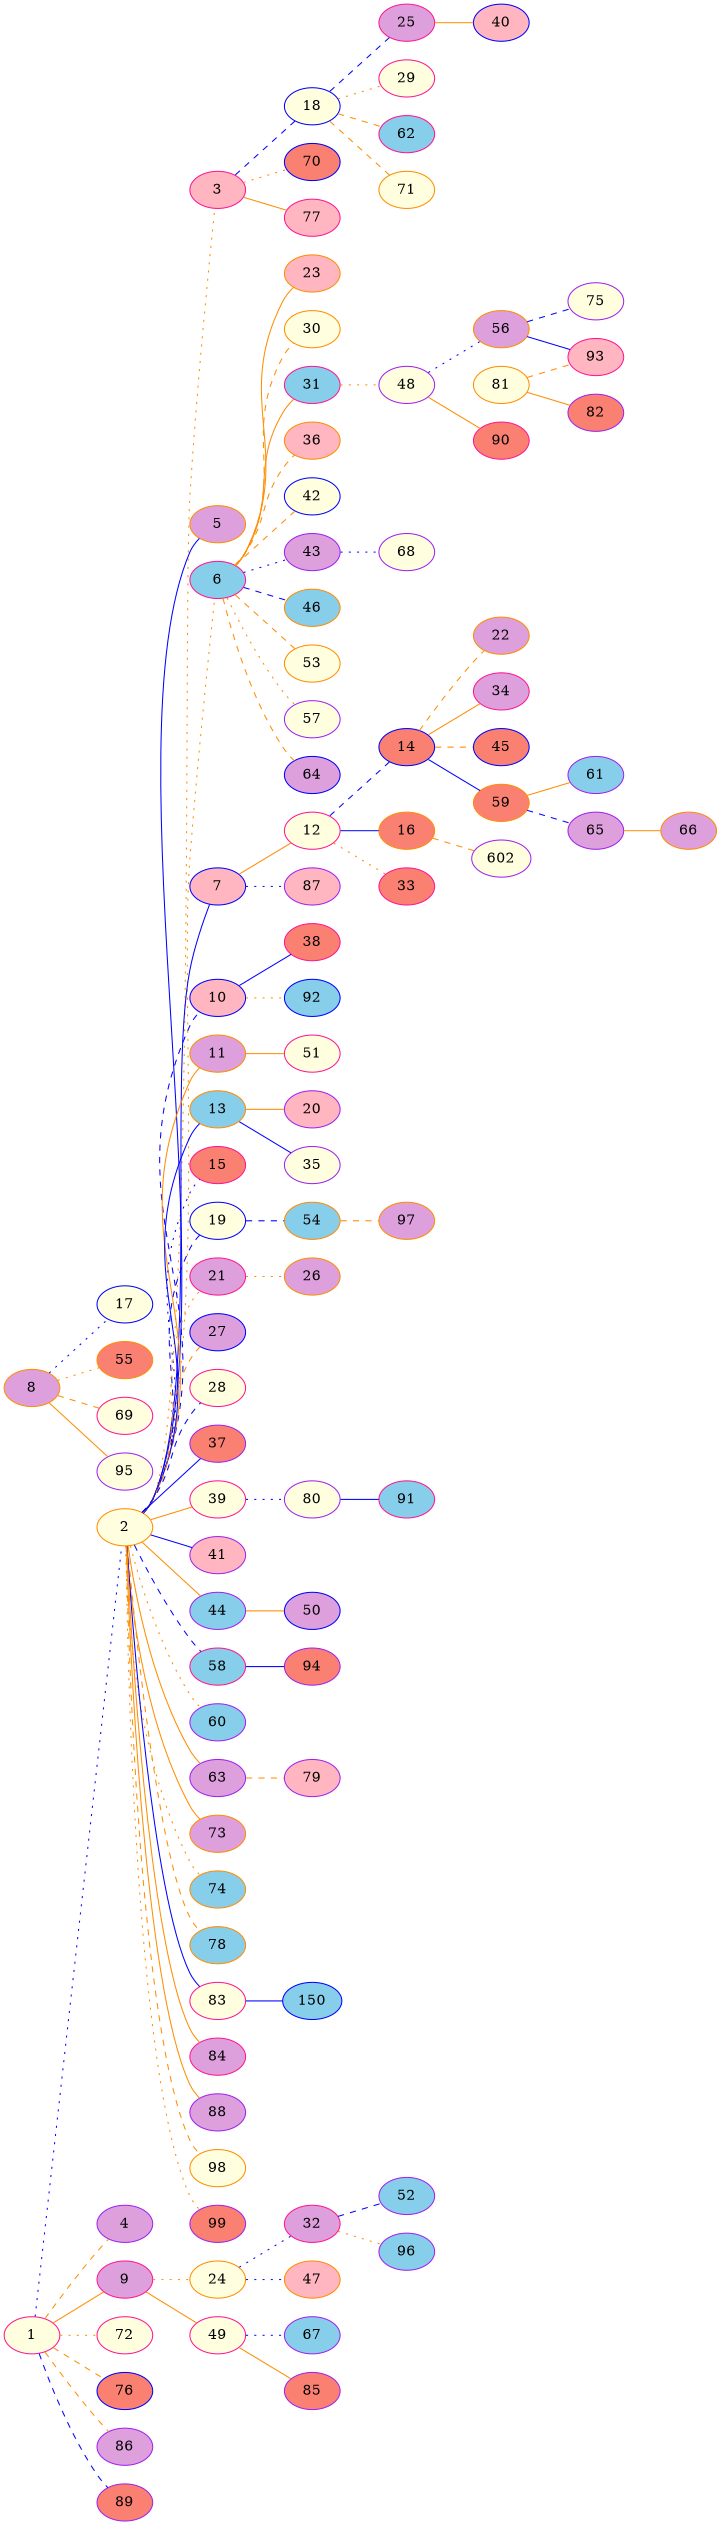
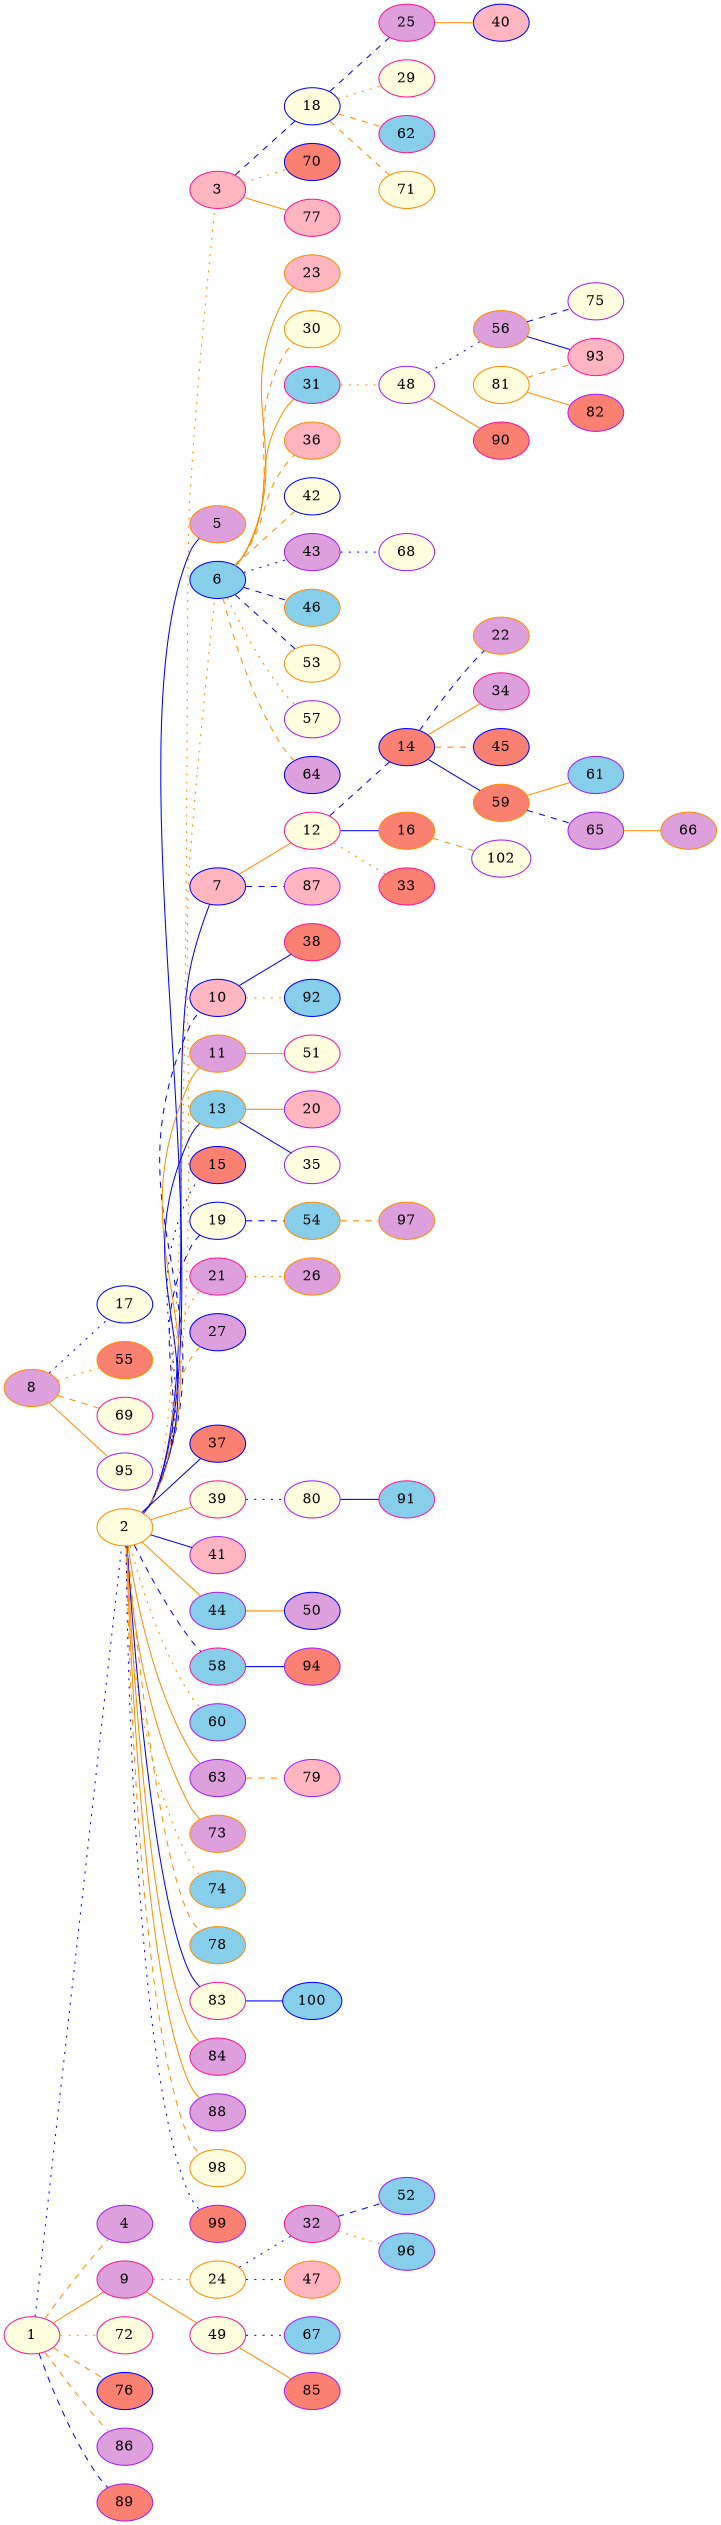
node "6": color deeppink -> blue
edge "6" -- "53": color darkorange -> blue
edge "22" -- "14": color darkorange -> blue
node "602": label "602" -> "102"
edge "7" -- "87": style dotted -> dashed
node "15": color deeppink -> blue
node "28": removed
node "37": color purple -> blue
edge "2" -- "99": color darkorange -> blue
node "150": label "150" -> "100"
